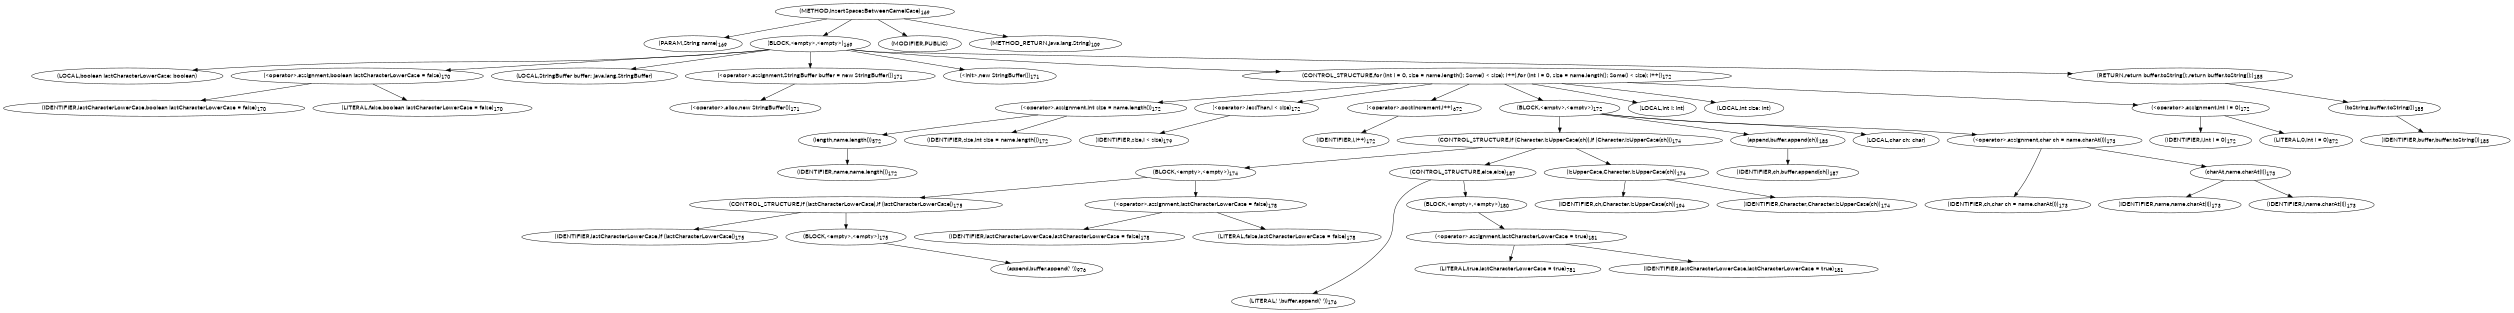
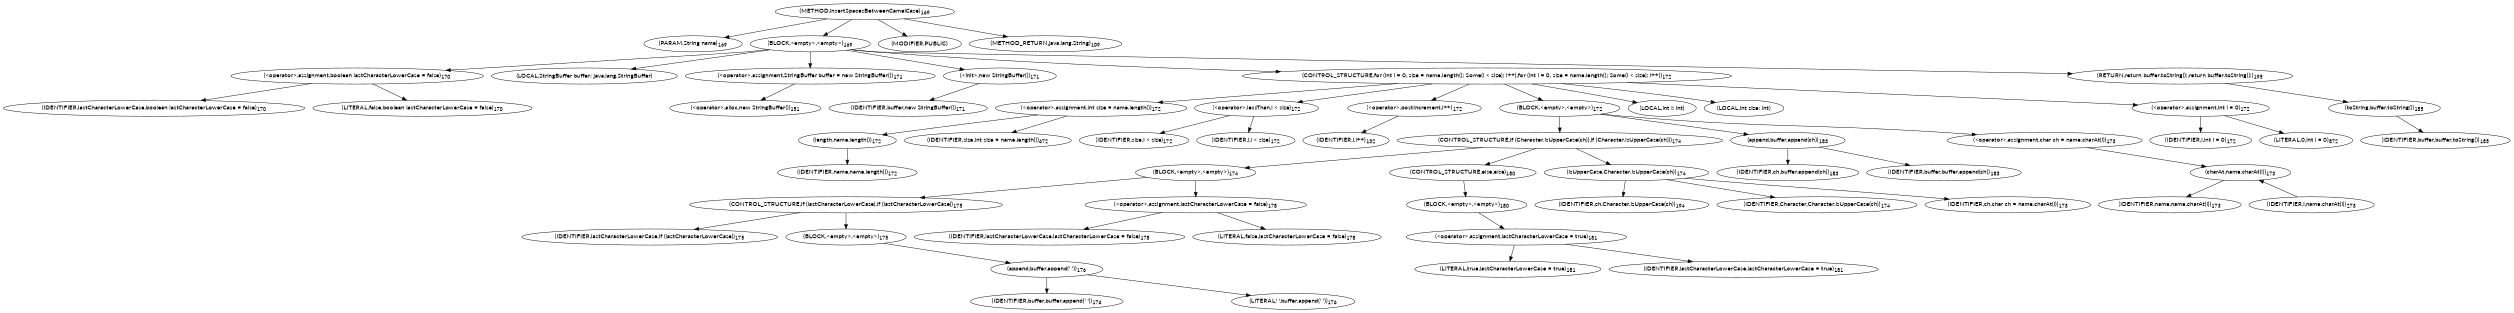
node "(RETURN,return buffer.toString();,return buffer.toString();)": text "185" -> "195"
node "(LOCAL,boolean lastCharacterLowerCase: boolean)": removed
node "(<operator>.alloc,new StringBuffer())": text "171" -> "151"
node "(IDENTIFIER,buffer,new StringBuffer())": added
node "(<operator>.postIncrement,i++)": text "672" -> "172"
node "(length,name.length())": text "572" -> "172"
node "(IDENTIFIER,size,int size = name.length())": text "172" -> "672"
node "(IDENTIFIER,size,i < size)": text "179" -> "172"
node "(IDENTIFIER,i,i < size)": added
node "(IDENTIFIER,i,i++)": text "172" -> "132"
node "(LOCAL,char ch: char)": removed
node "(CONTROL_STRUCTURE,else,else)": text "187" -> "180"
node "(IDENTIFIER,ch,buffer.append(ch))": text "187" -> "183"
edge "(<operator>.assignment,char ch = name.charAt(i))" -> "(IDENTIFIER,ch,char ch = name.charAt(i))": now "(isUpperCase,Character.isUpperCase(ch))" -> "(IDENTIFIER,ch,char ch = name.charAt(i))"
node "(IDENTIFIER,buffer,buffer.append(ch))": added
edge "(charAt,name.charAt(i))" -> "(IDENTIFIER,i,name.charAt(i))": reversed
node "(IDENTIFIER,i,name.charAt(i))": text "173" -> "273"
edge "(CONTROL_STRUCTURE,else,else)" -> "(LITERAL,' ',buffer.append(' '))": now "(append,buffer.append(' '))" -> "(LITERAL,' ',buffer.append(' '))"
node "(append,buffer.append(' '))": text "976" -> "176"
node "(LITERAL,true,lastCharacterLowerCase = true)": text "781" -> "181"
node "(IDENTIFIER,buffer,buffer.append(' '))": added
